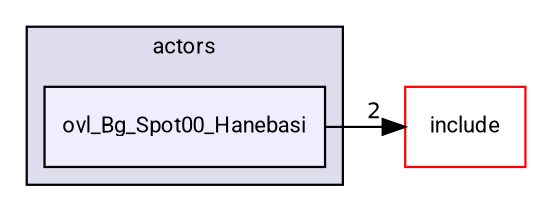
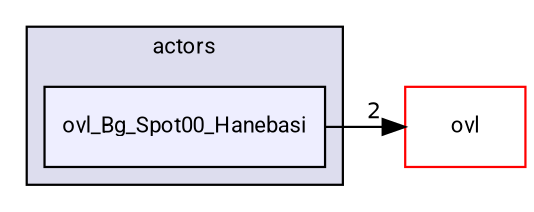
node "include": label "include" -> "ovl"
